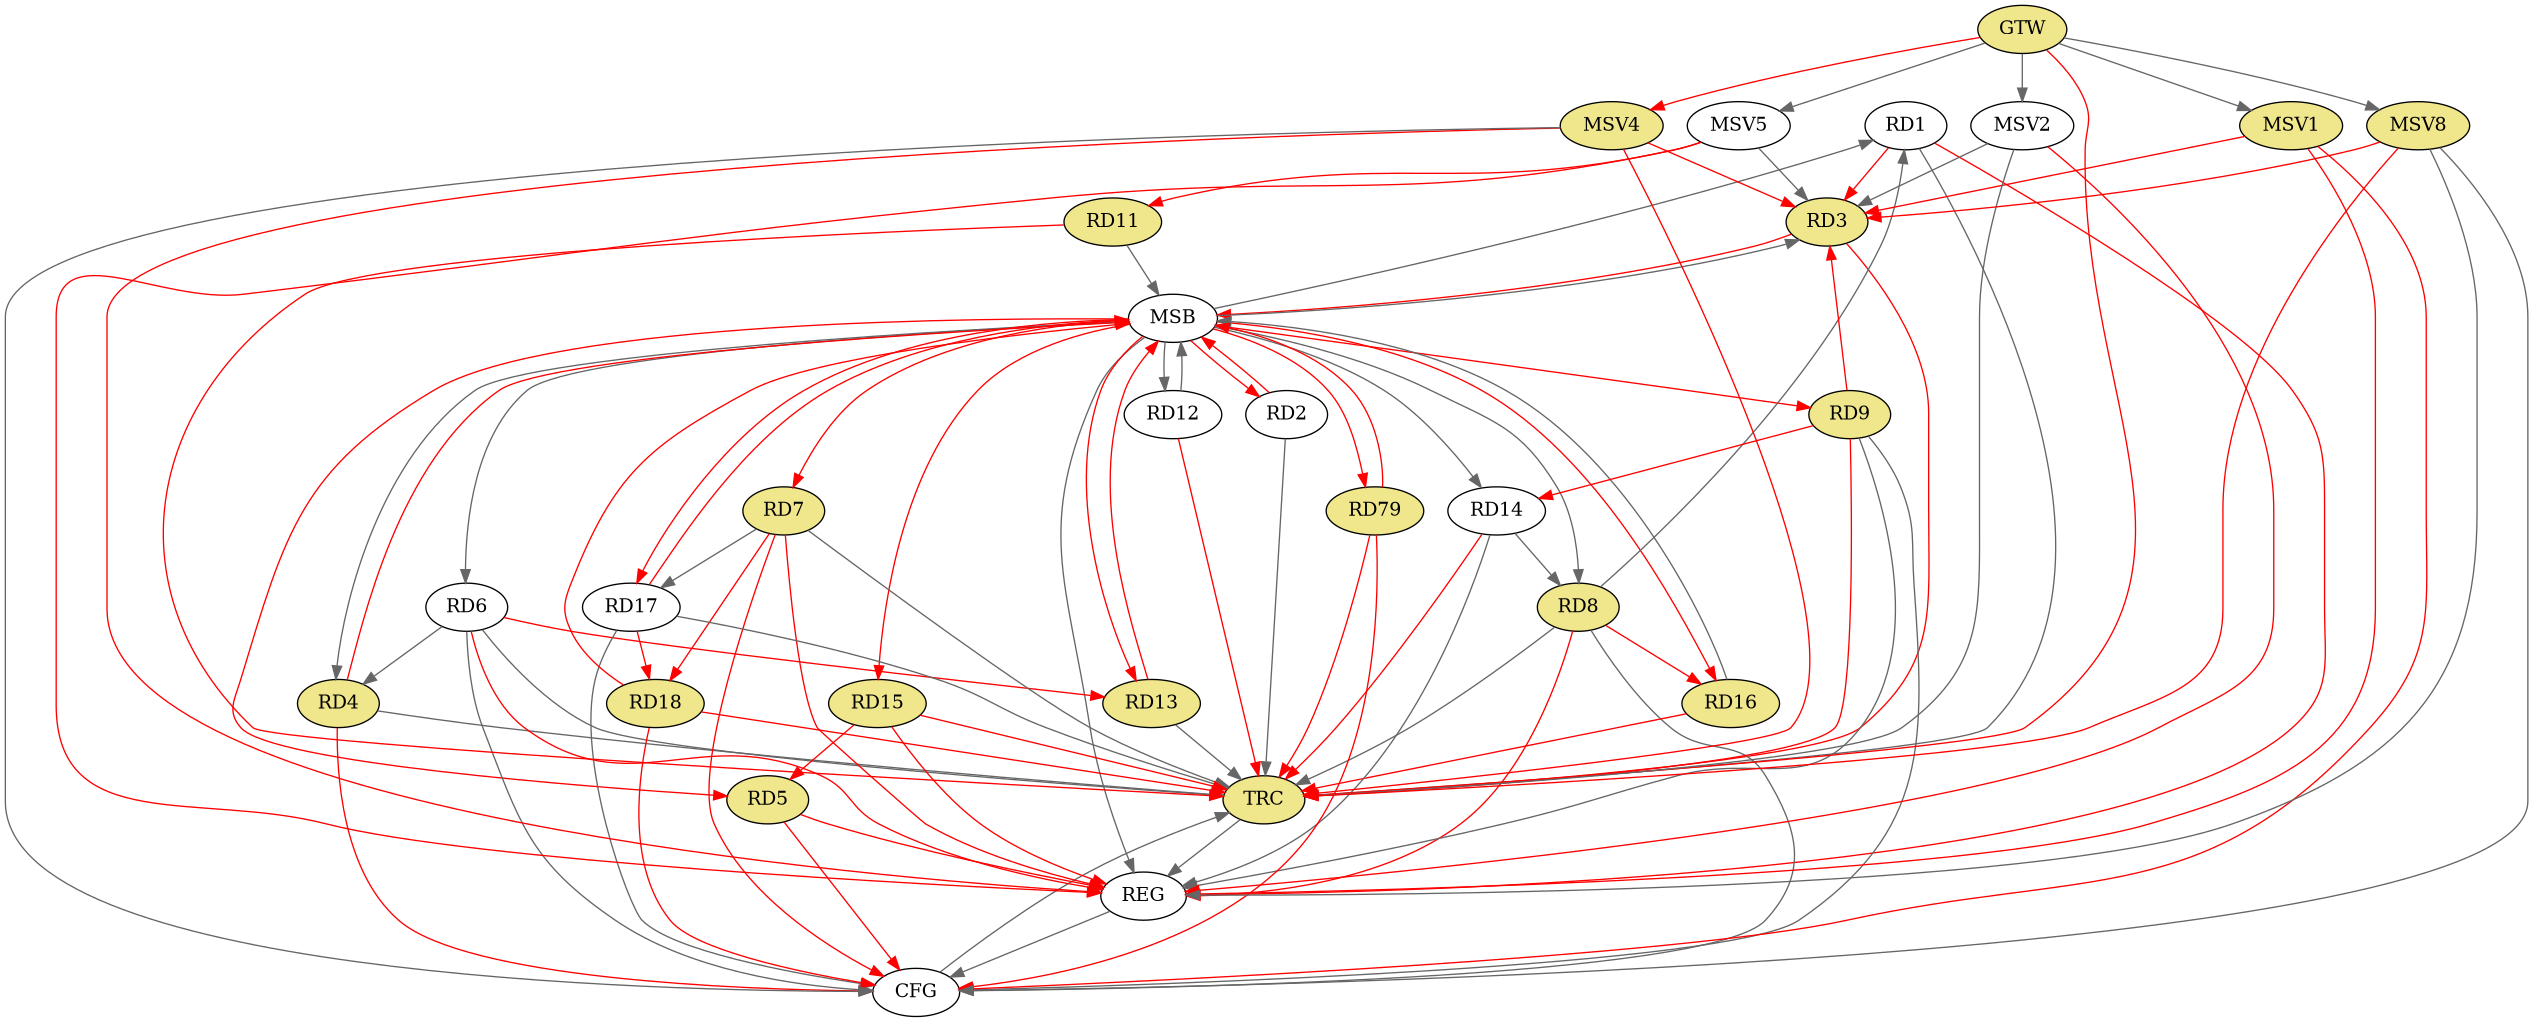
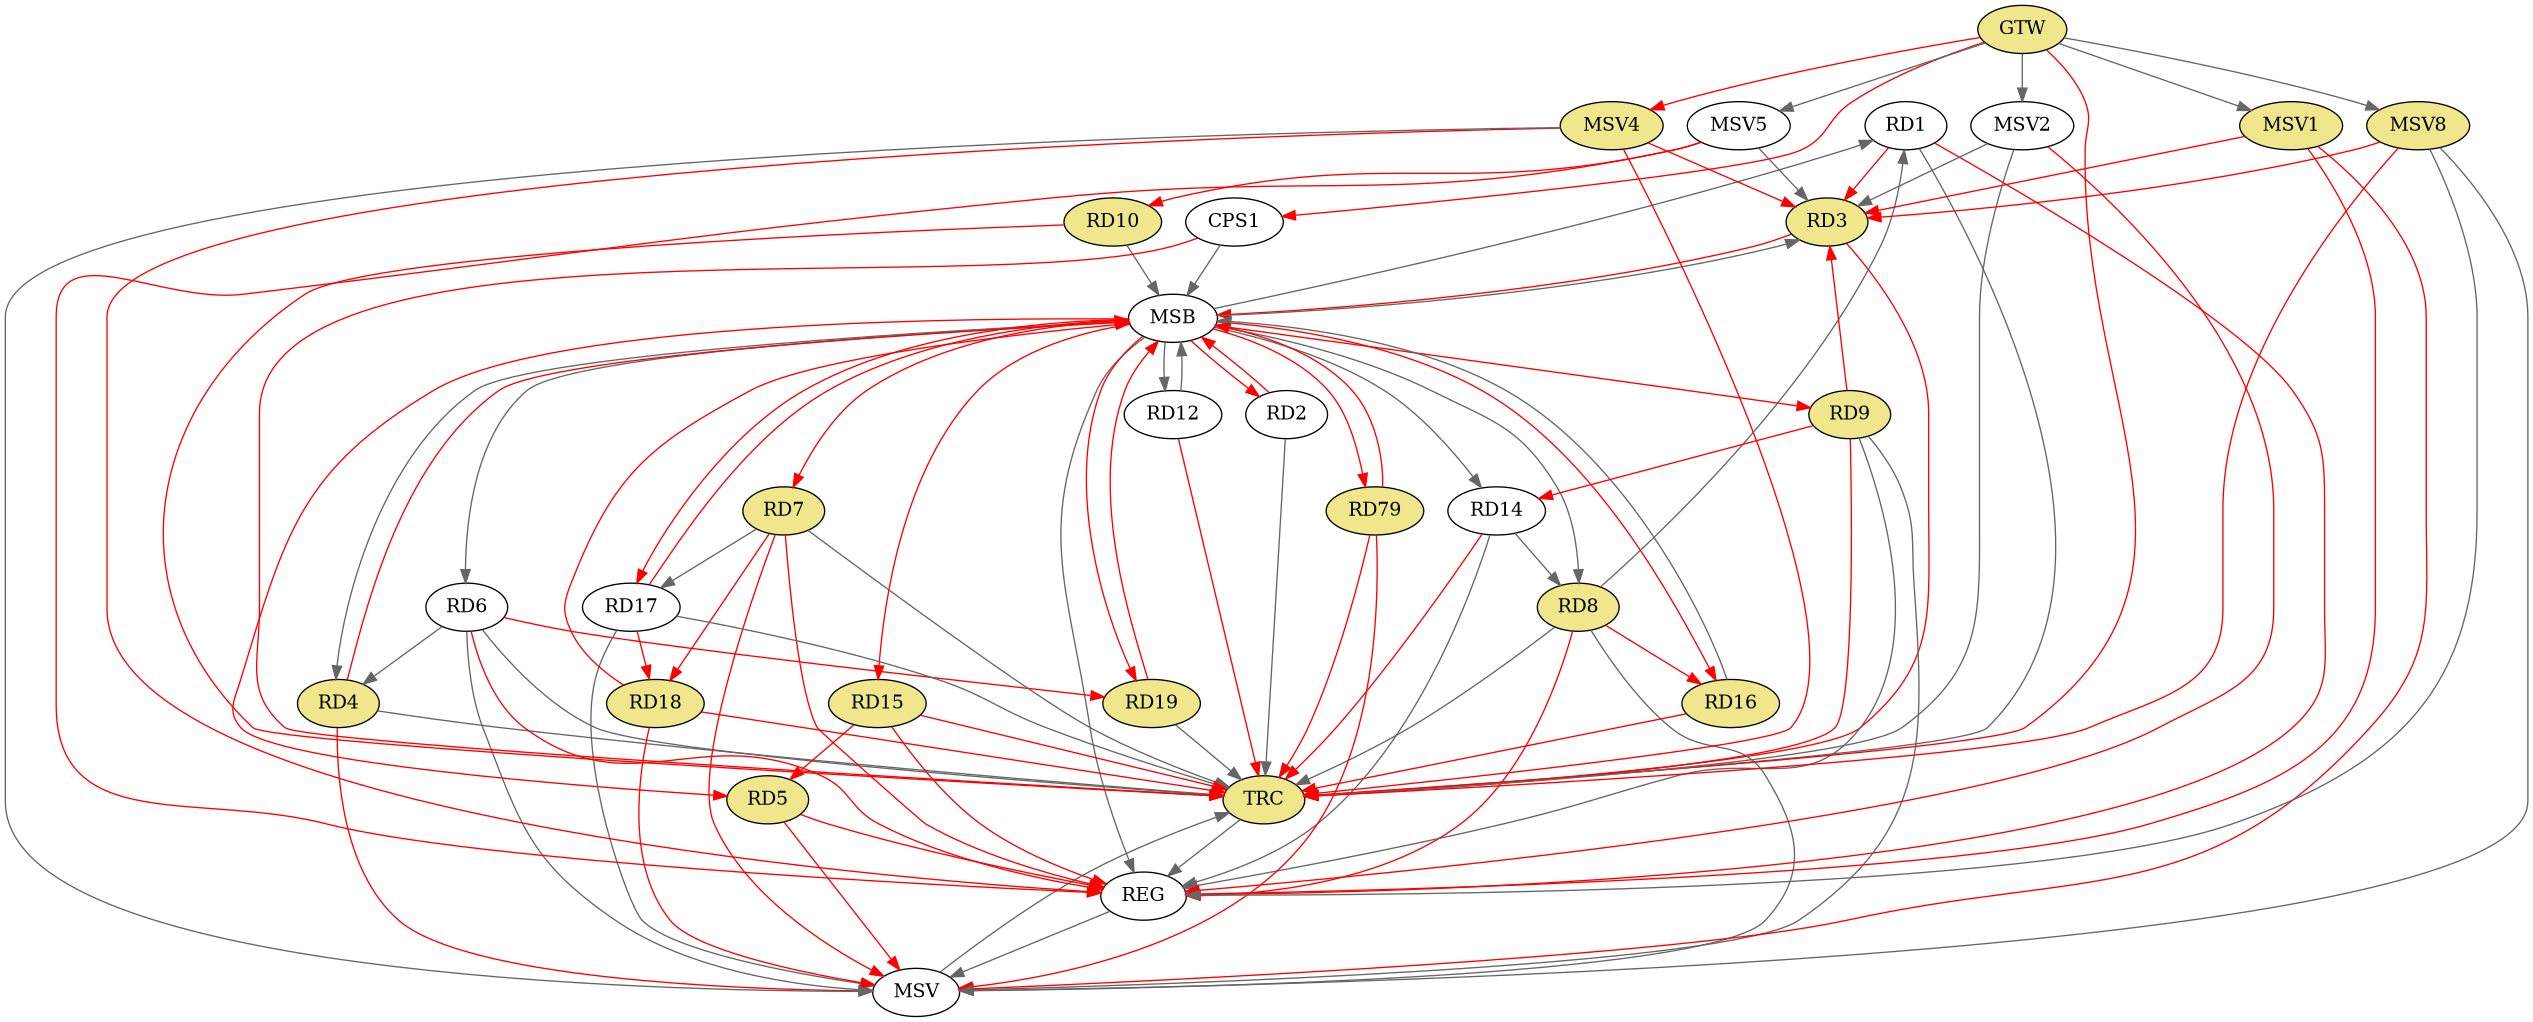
node "RD11": label "RD11" -> "RD10"
node "CPS1": added
node "RD13": label "RD13" -> "RD19"
node "CFG": label "CFG" -> "MSV"
